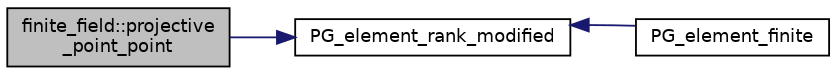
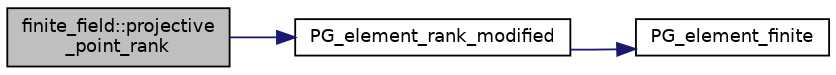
edge "PG_element_finite" -> "PG_element_rank_modified": reversed
node "finite_field::projective _point_point": label "finite_field::projective _point_point" -> "finite_field::projective _point_rank"
